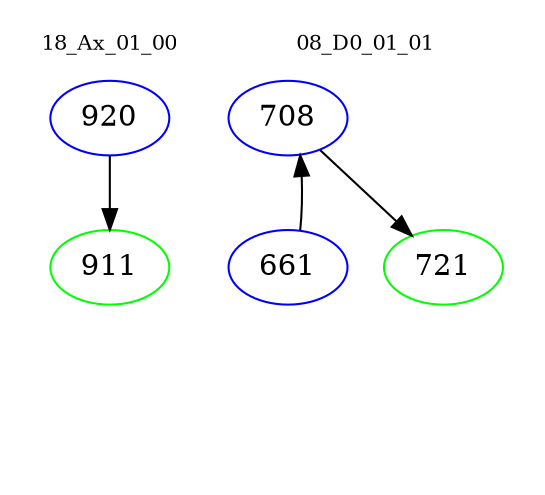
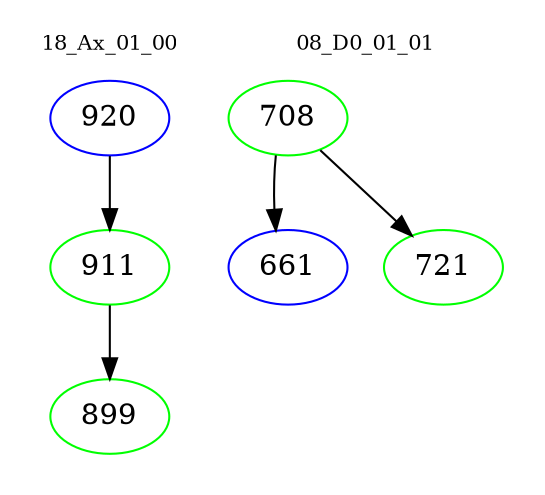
node "708": color blue -> green
edge "661" -> "708": reversed
node "899": added
